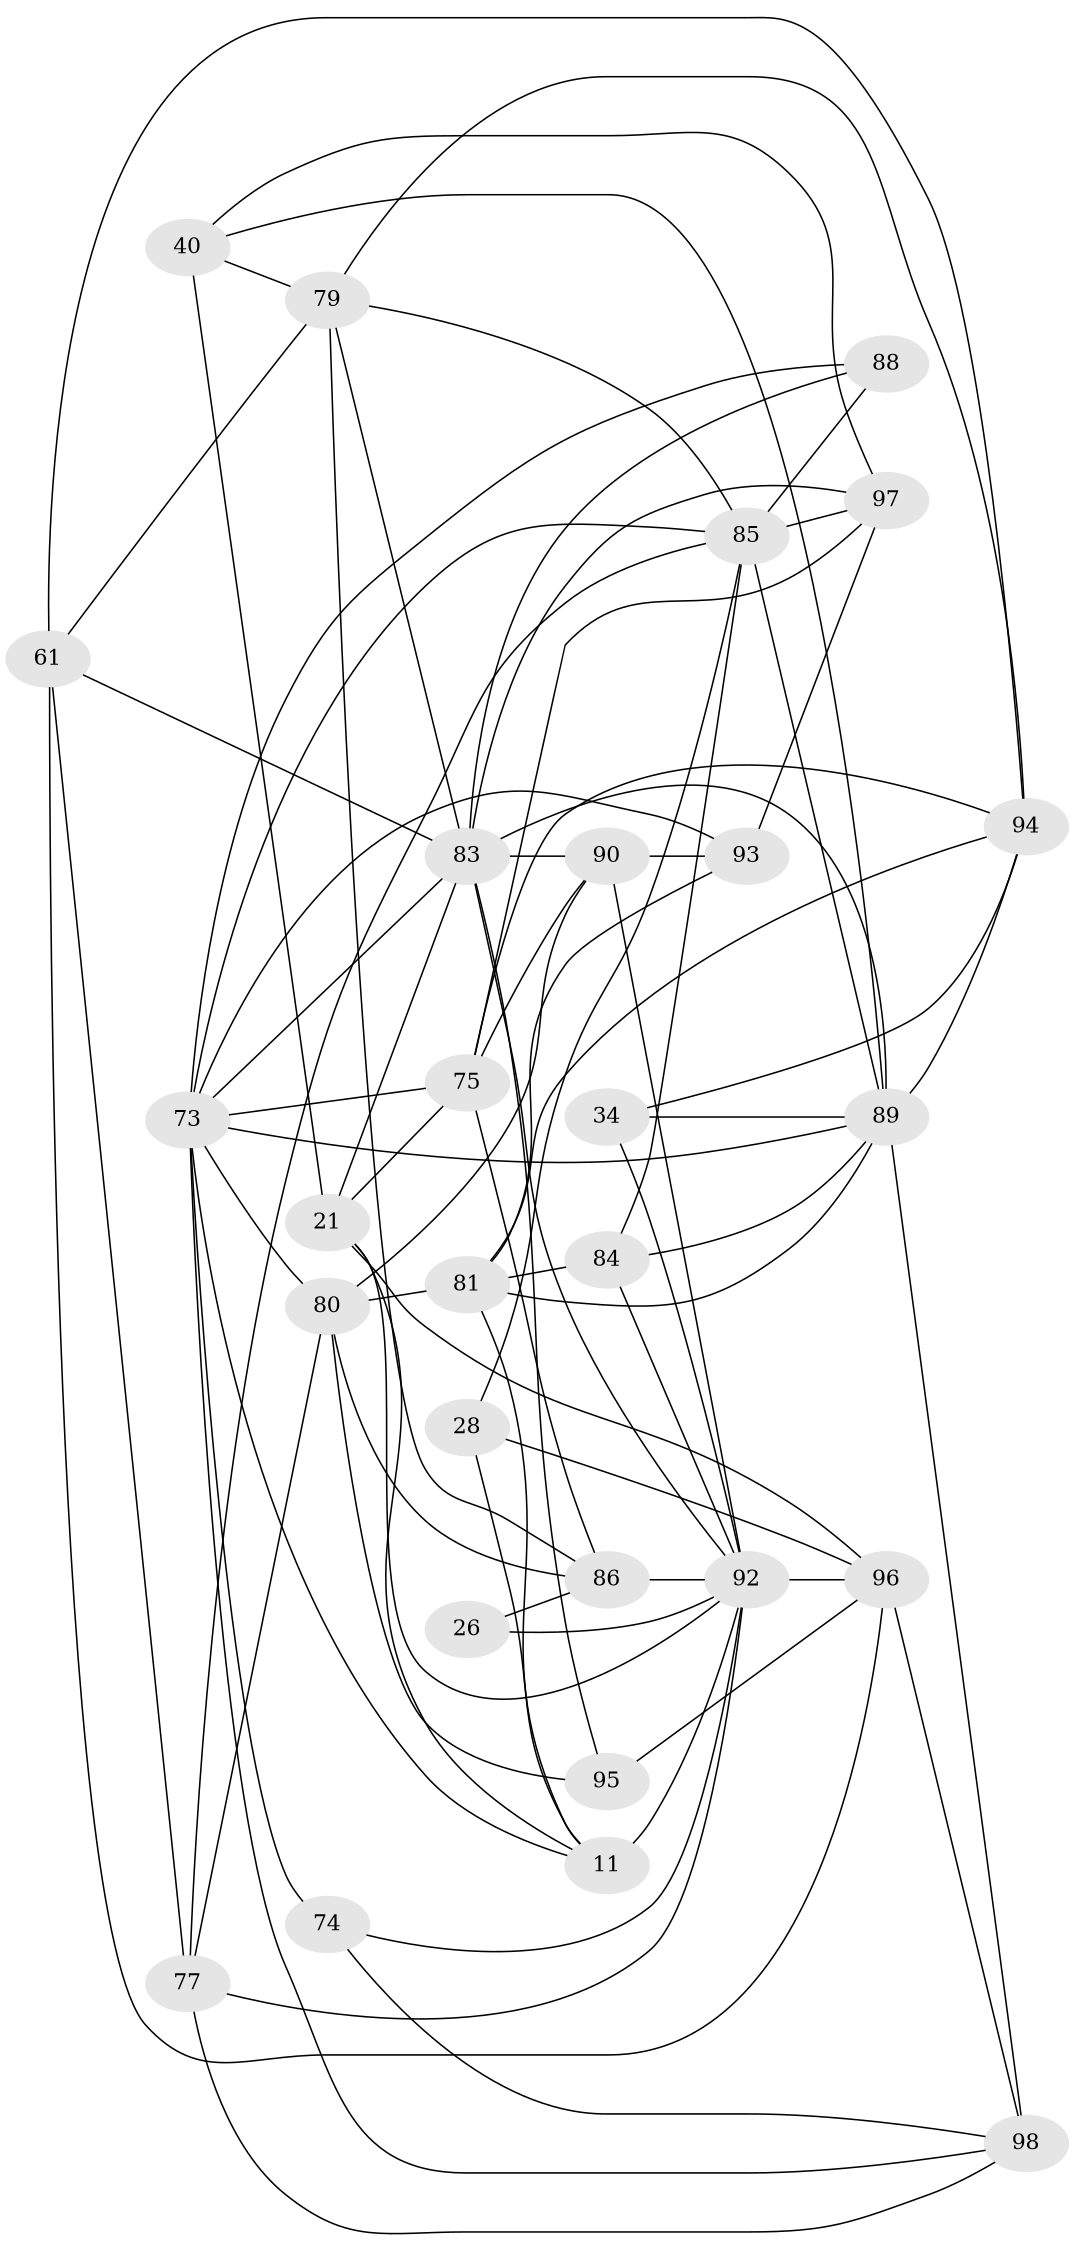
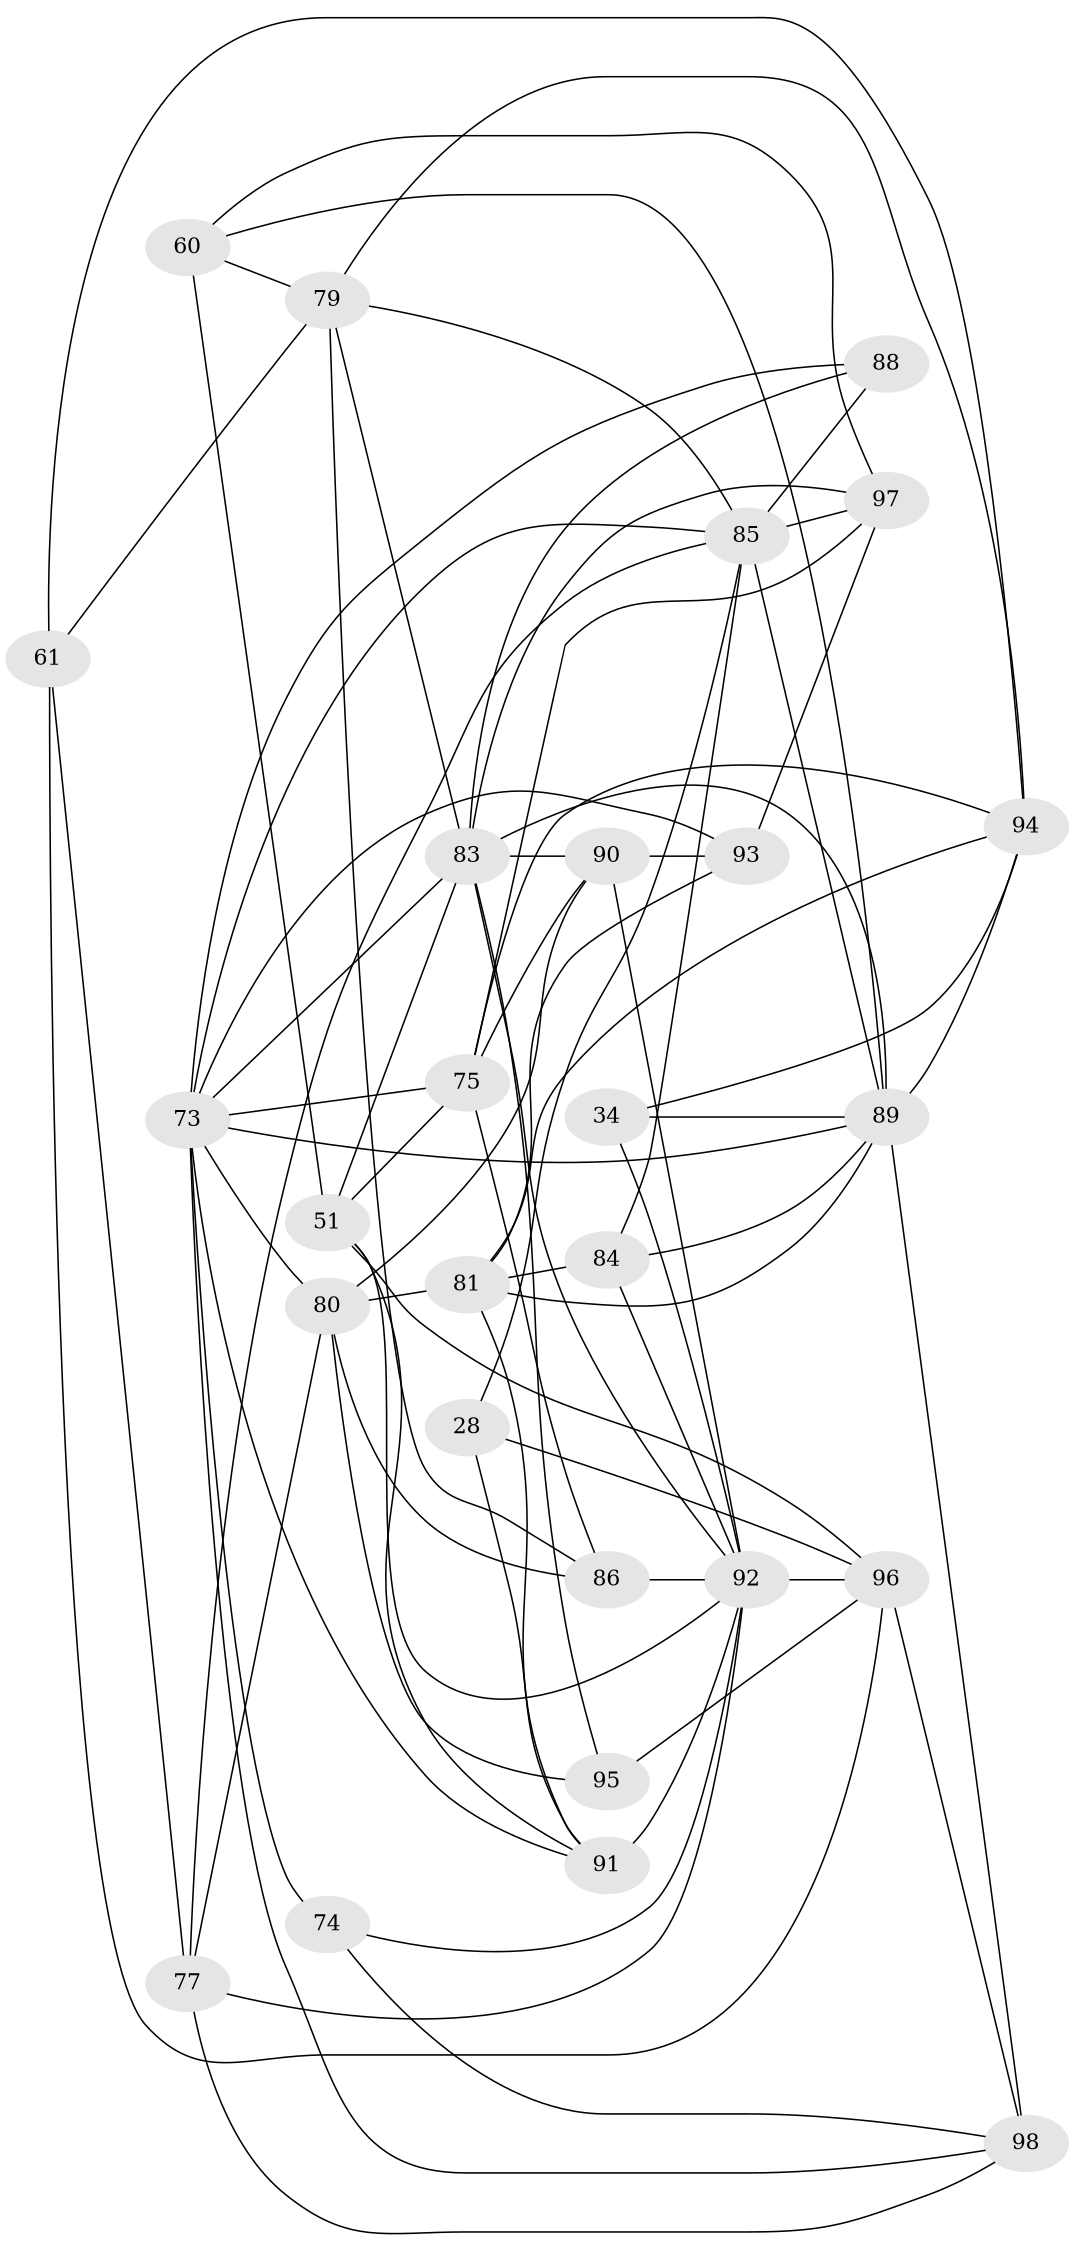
node "40": label "40" -> "60"
edge "61" -- "83": removed
node "21": label "21" -> "51"
node "26": removed
node "11": label "11" -> "91"
